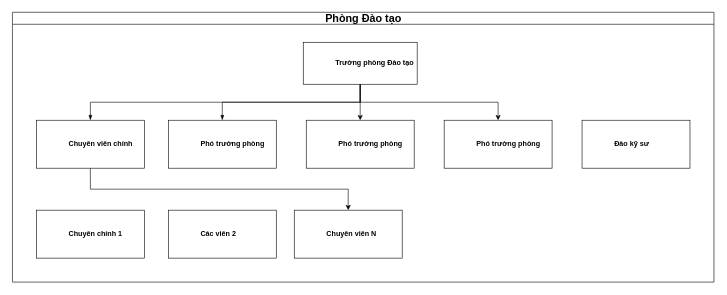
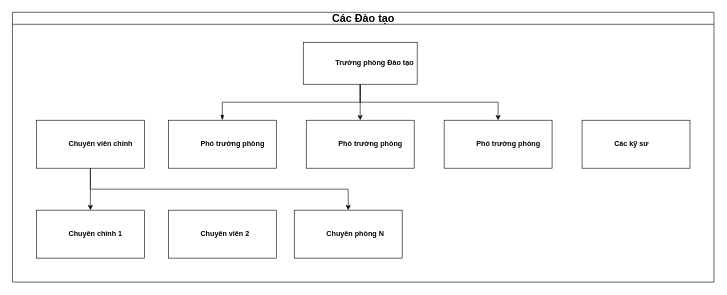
node "Phòng Đào tạo": label "Phòng Đào tạo" -> "Các Đào tạo"
edge "Trưởng phòng Đào tạo" -> "Chuyên viên chính": removed
node "Đào kỹ sư": label "Đào kỹ sư" -> "Các kỹ sư"
edge "Chuyên viên chính" -> "Chuyên chính 1": added
node "Các viên 2": label "Các viên 2" -> "Chuyên viên 2"
node "Chuyên viên N": label "Chuyên viên N" -> "Chuyên phòng N"
